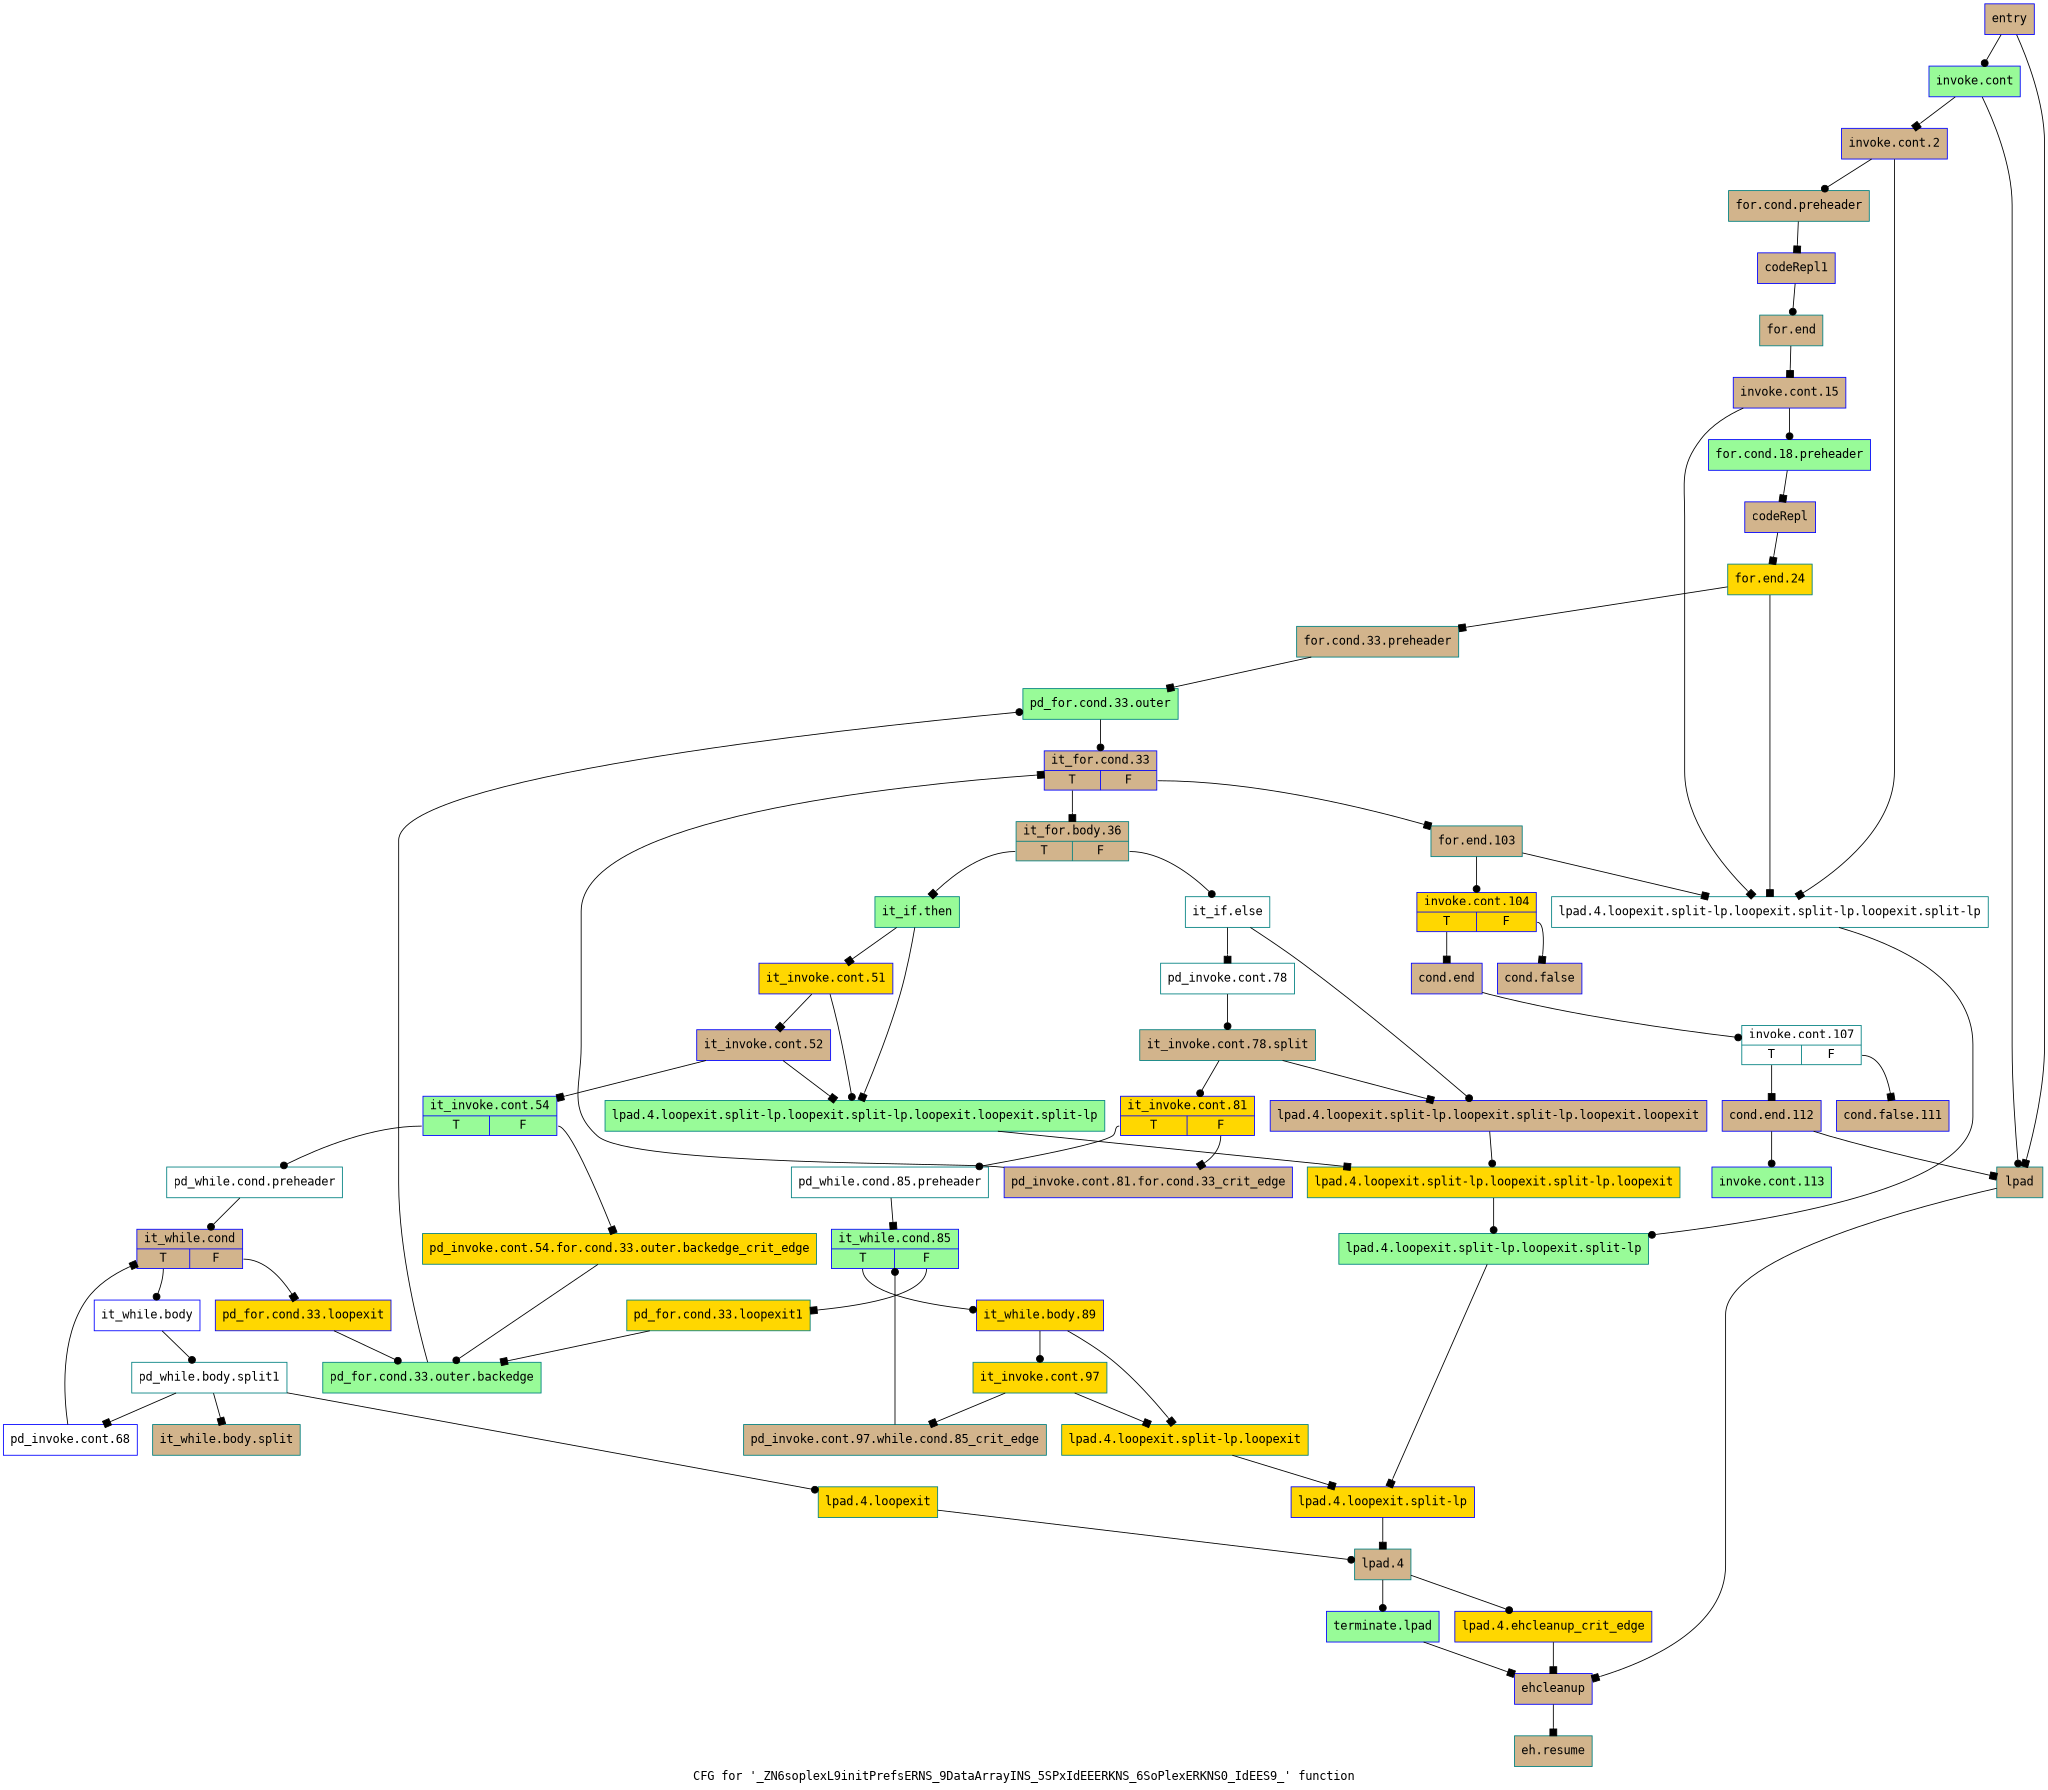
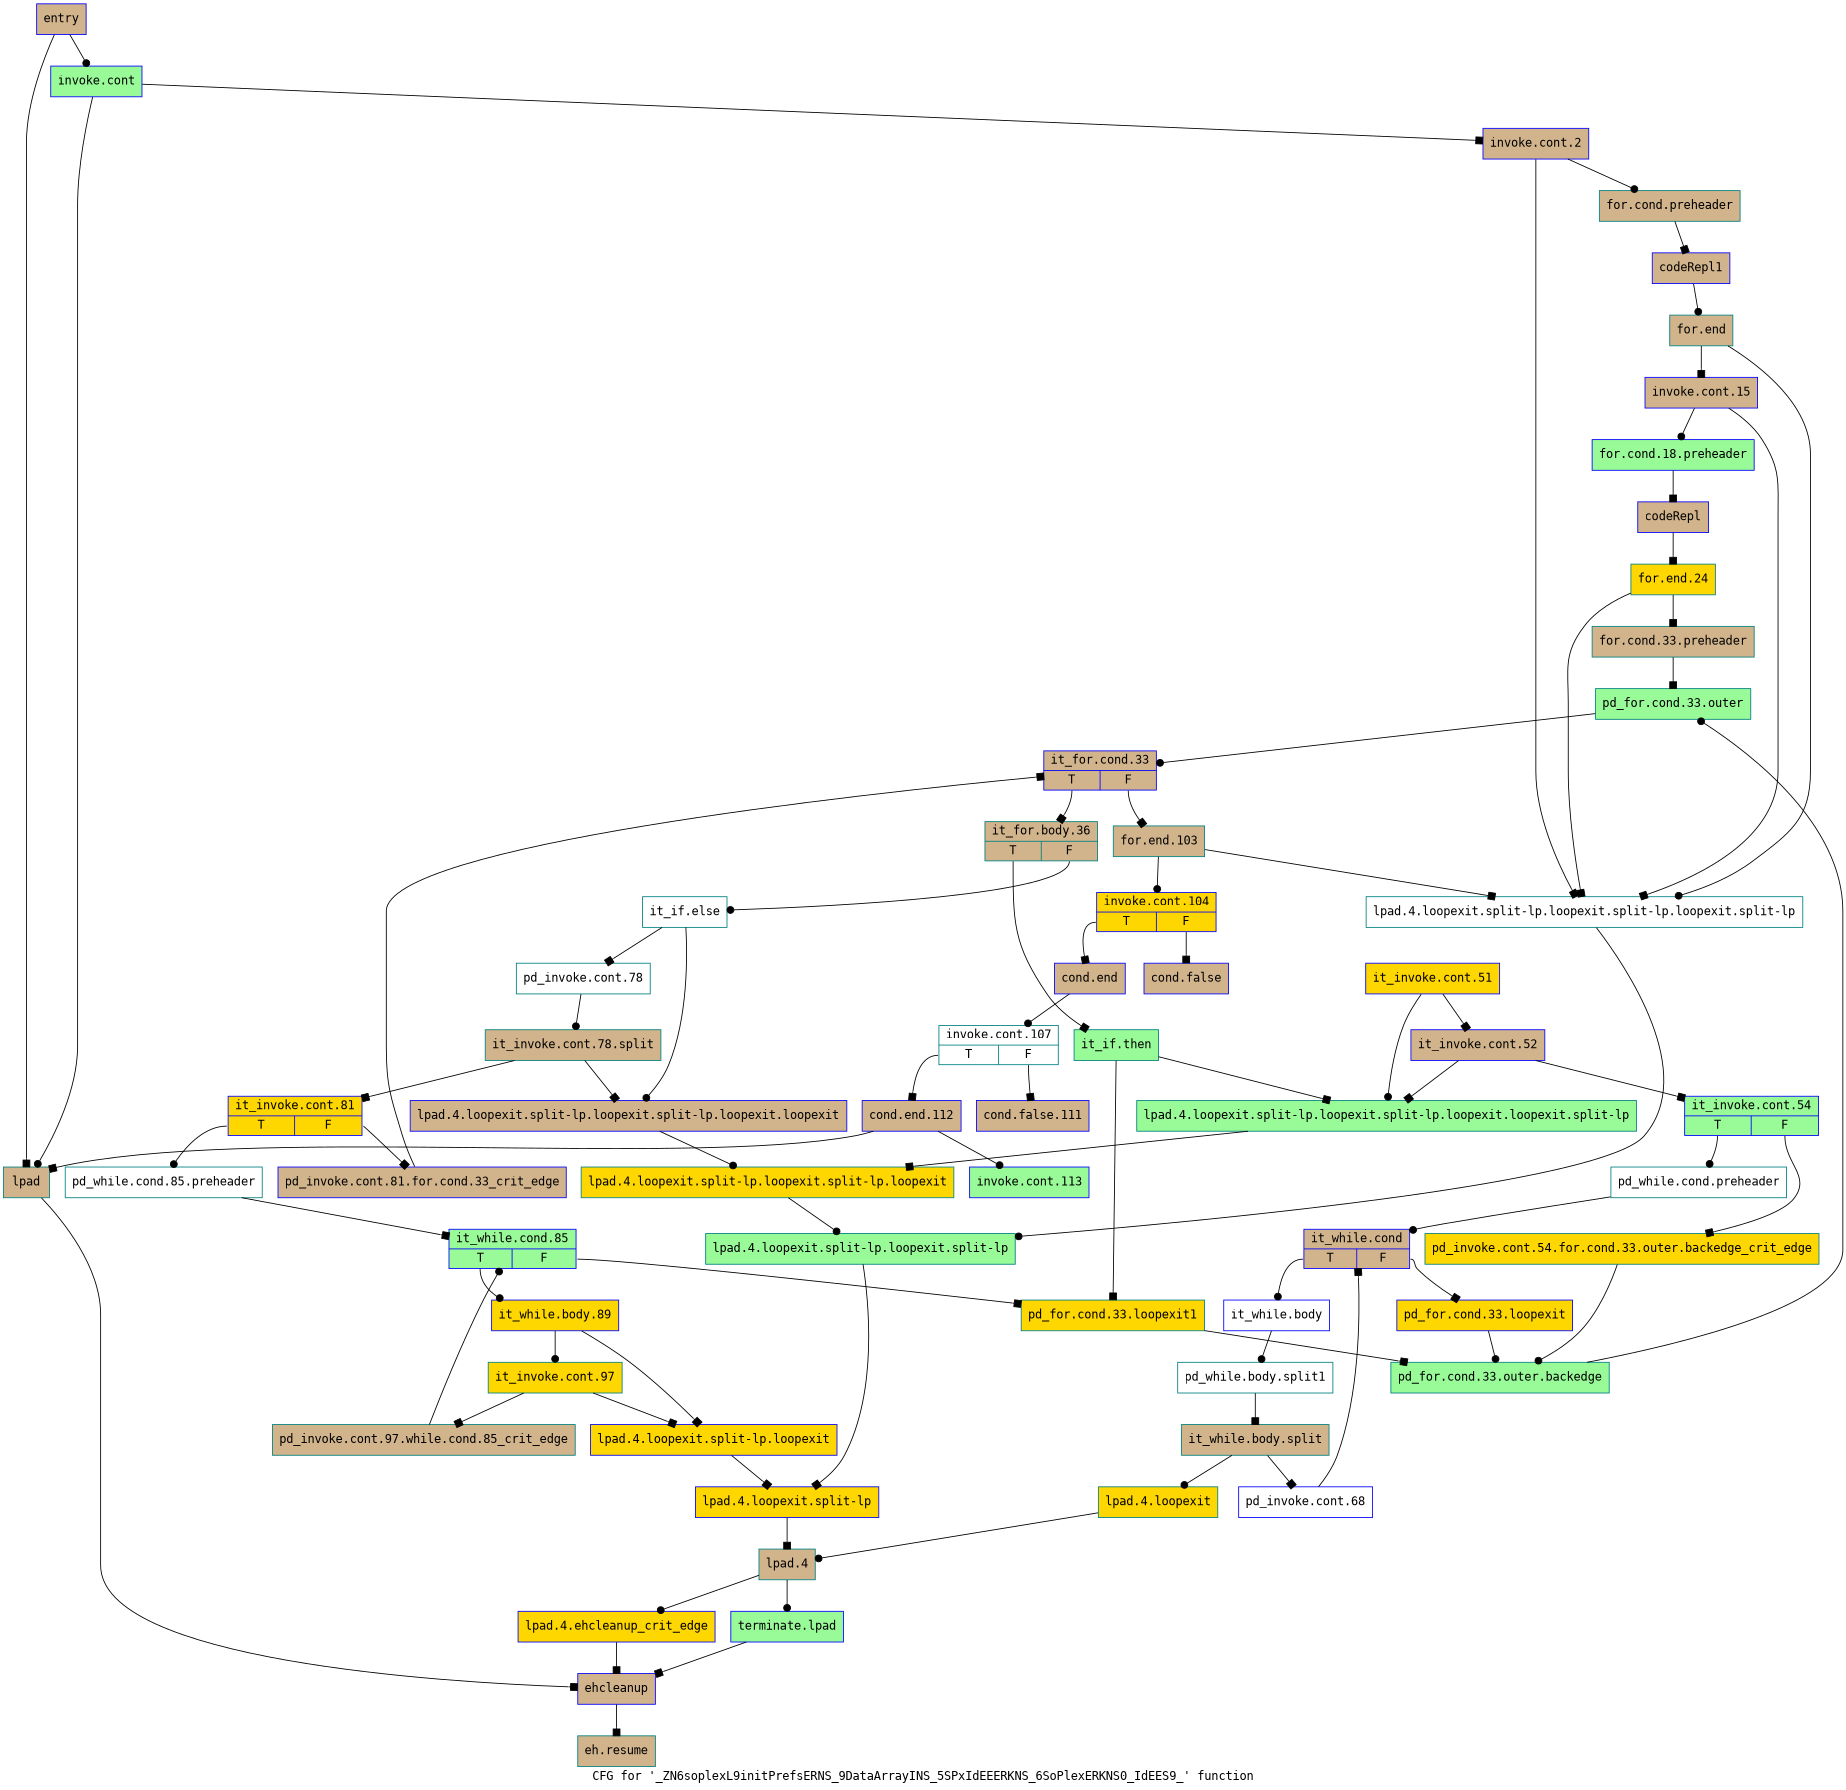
edge "for.end" -> "lpad.4.loopexit.split-lp.loopexit.split-lp.loopexit.split-lp": added
edge "it_if.then" -> "it_invoke.cont.51": now "it_if.then" -> "pd_for.cond.33.loopexit1"
edge "it_invoke.cont.78.split" -> "it_invoke.cont.81": arrowhead dot -> box
edge "pd_while.body.split1" -> "pd_invoke.cont.68": now "it_while.body.split" -> "pd_invoke.cont.68"
node "lpad.4.loopexit.split-lp.loopexit": color teal -> blue
edge "pd_while.body.split1" -> "lpad.4.loopexit": now "it_while.body.split" -> "lpad.4.loopexit"
